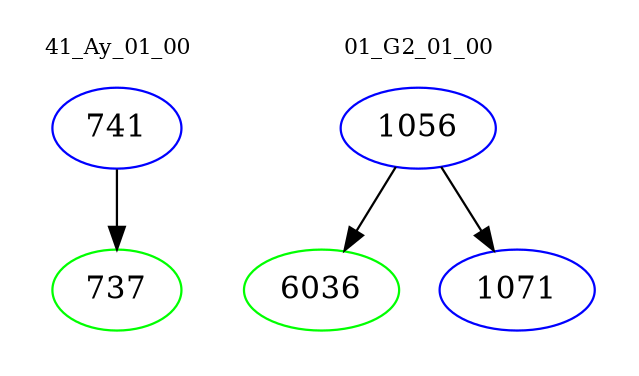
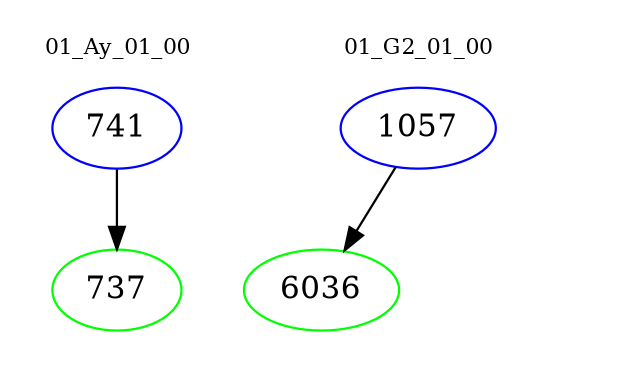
cluster "41_Ay_01_00": label "41_Ay_01_00" -> "01_Ay_01_00"
node "1056": label "1056" -> "1057"
node "1071": removed
